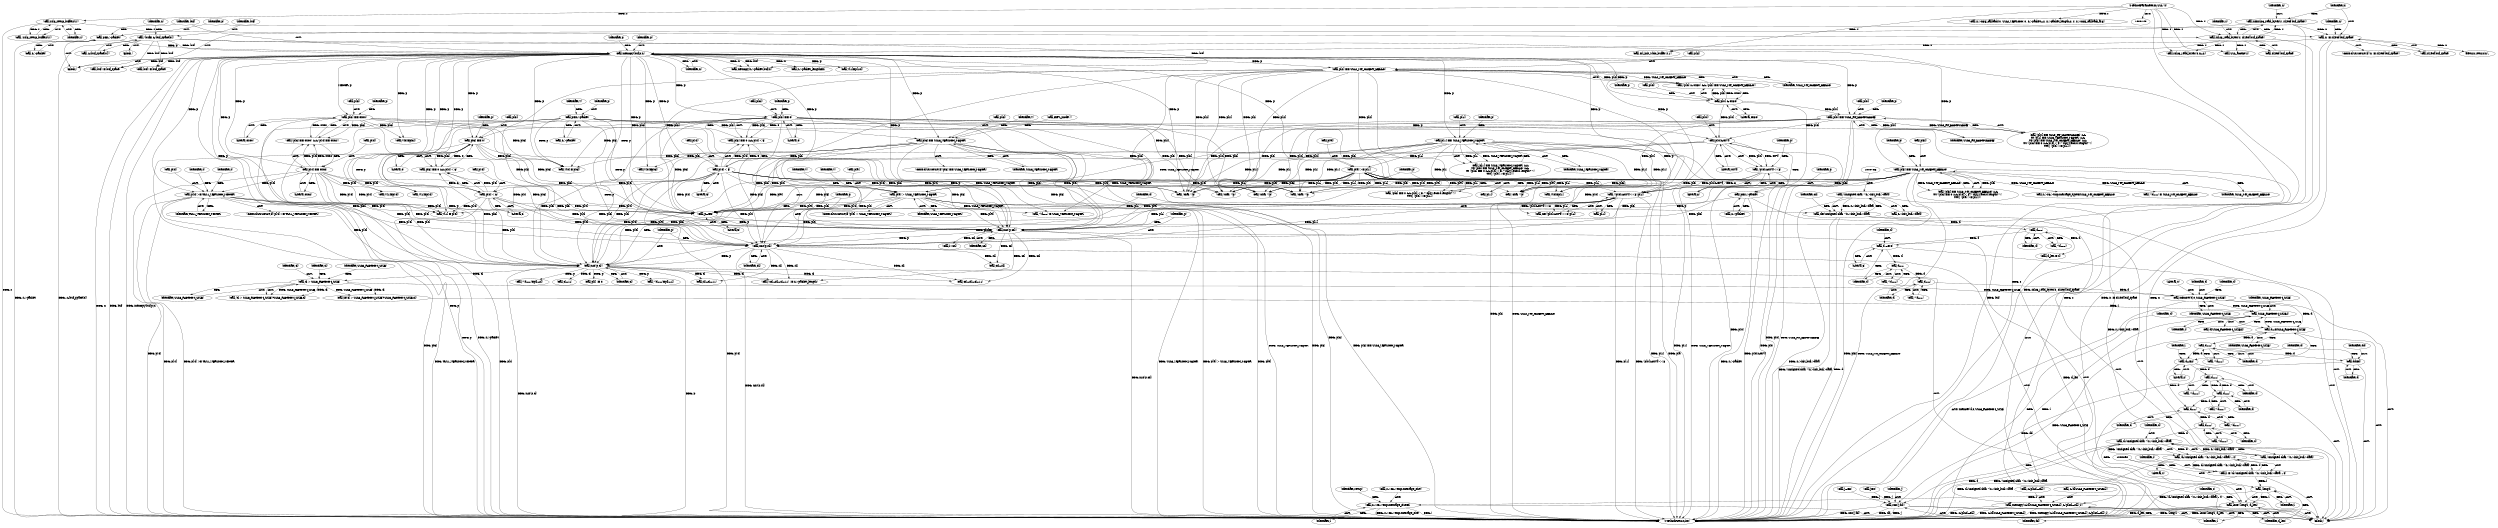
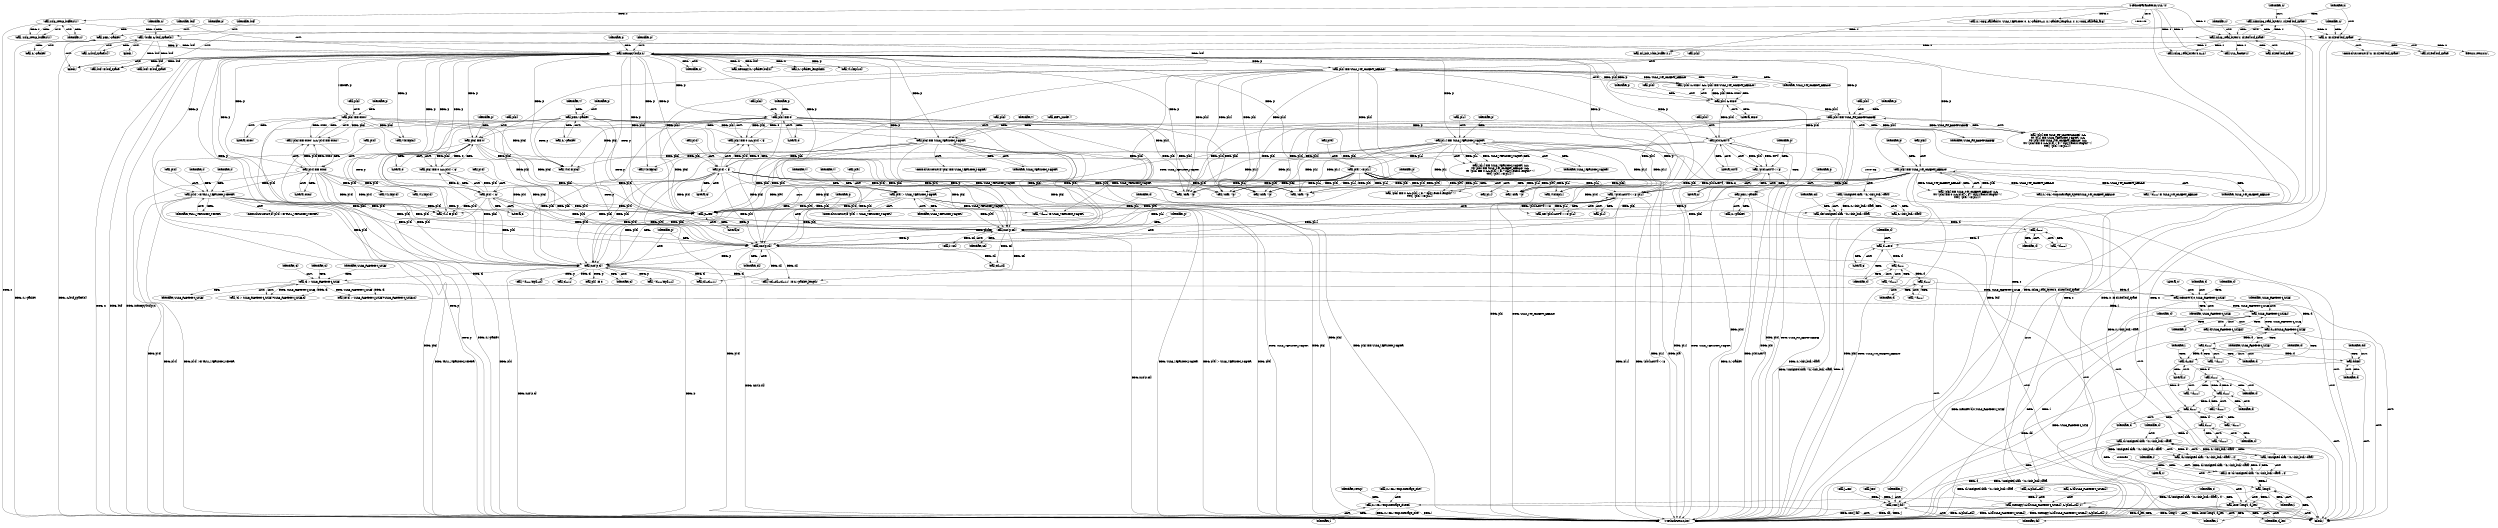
node "(Call,d_len = d)": removed
node "(Call,csl+sil+cl+11)": removed
edge "(Call,memset(d,0,SSL3_RANDOM_SIZE))" -> "(MethodReturn,int)": label "AST: memset(d,0,SSL3_RANDOM_SIZE)" -> "DDG: memset(d,0,SSL3_RANDOM_SIZE)"
